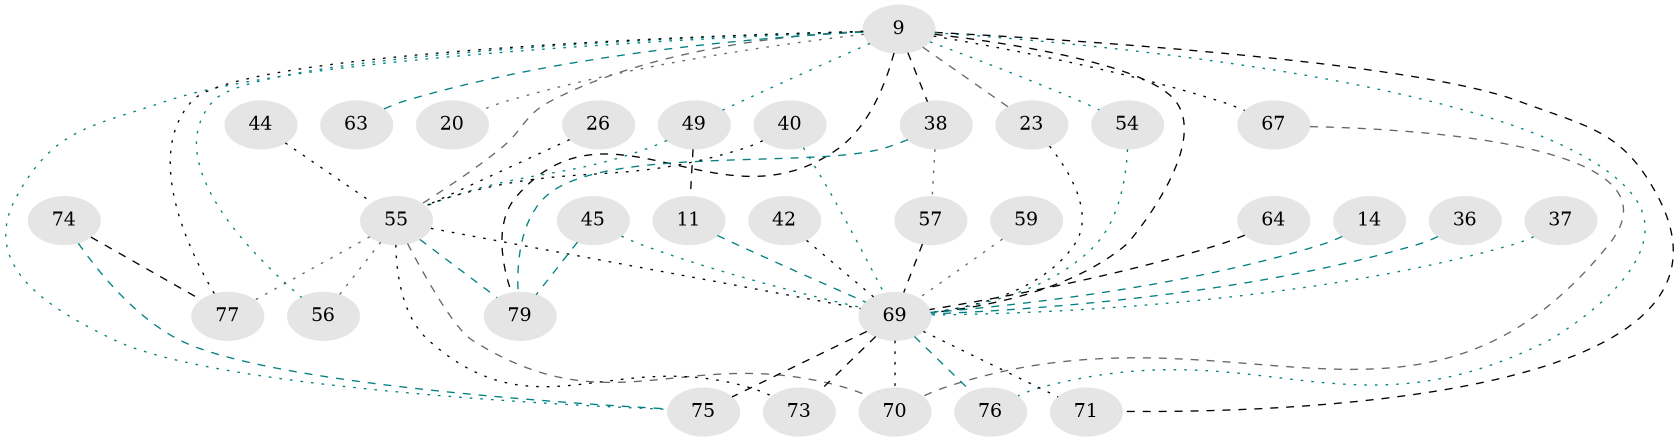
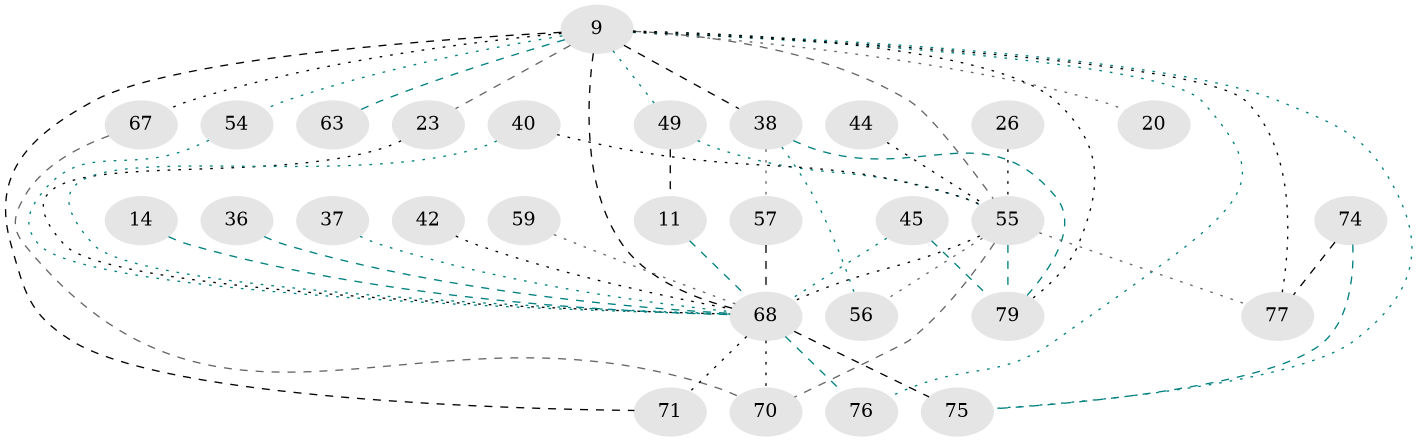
edge "9" -- "56": now "38" -- "56"
edge "9" -- "79": style dashed -> dotted
node "64": removed
node "69": label "69" -> "68"
node "73": removed
